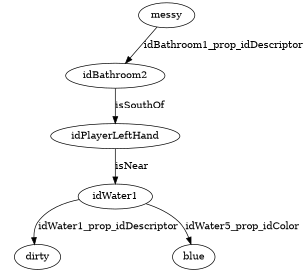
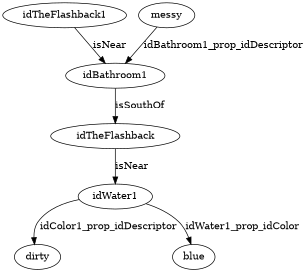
node "idTheFlashback1": added
node "idBathroom2": label "idBathroom2" -> "idBathroom1"
node "idPlayerLeftHand": label "idPlayerLeftHand" -> "idTheFlashback"
edge "idWater1" -> "dirty": label "idWater1_prop_idDescriptor" -> "idColor1_prop_idDescriptor"
edge "idWater1" -> "blue": label "idWater5_prop_idColor" -> "idWater1_prop_idColor"
